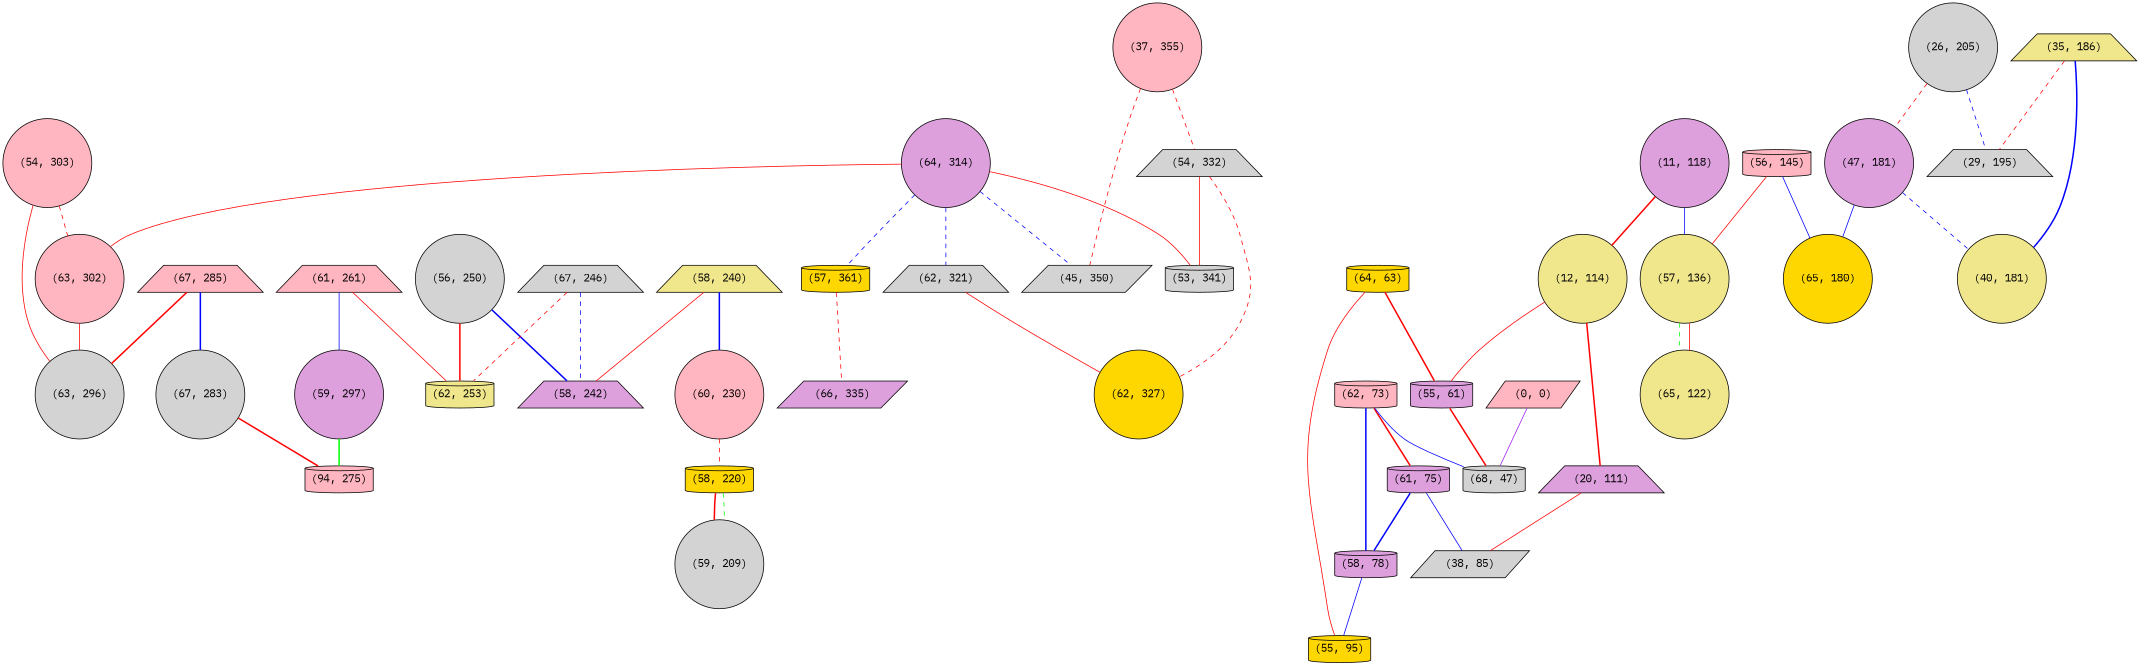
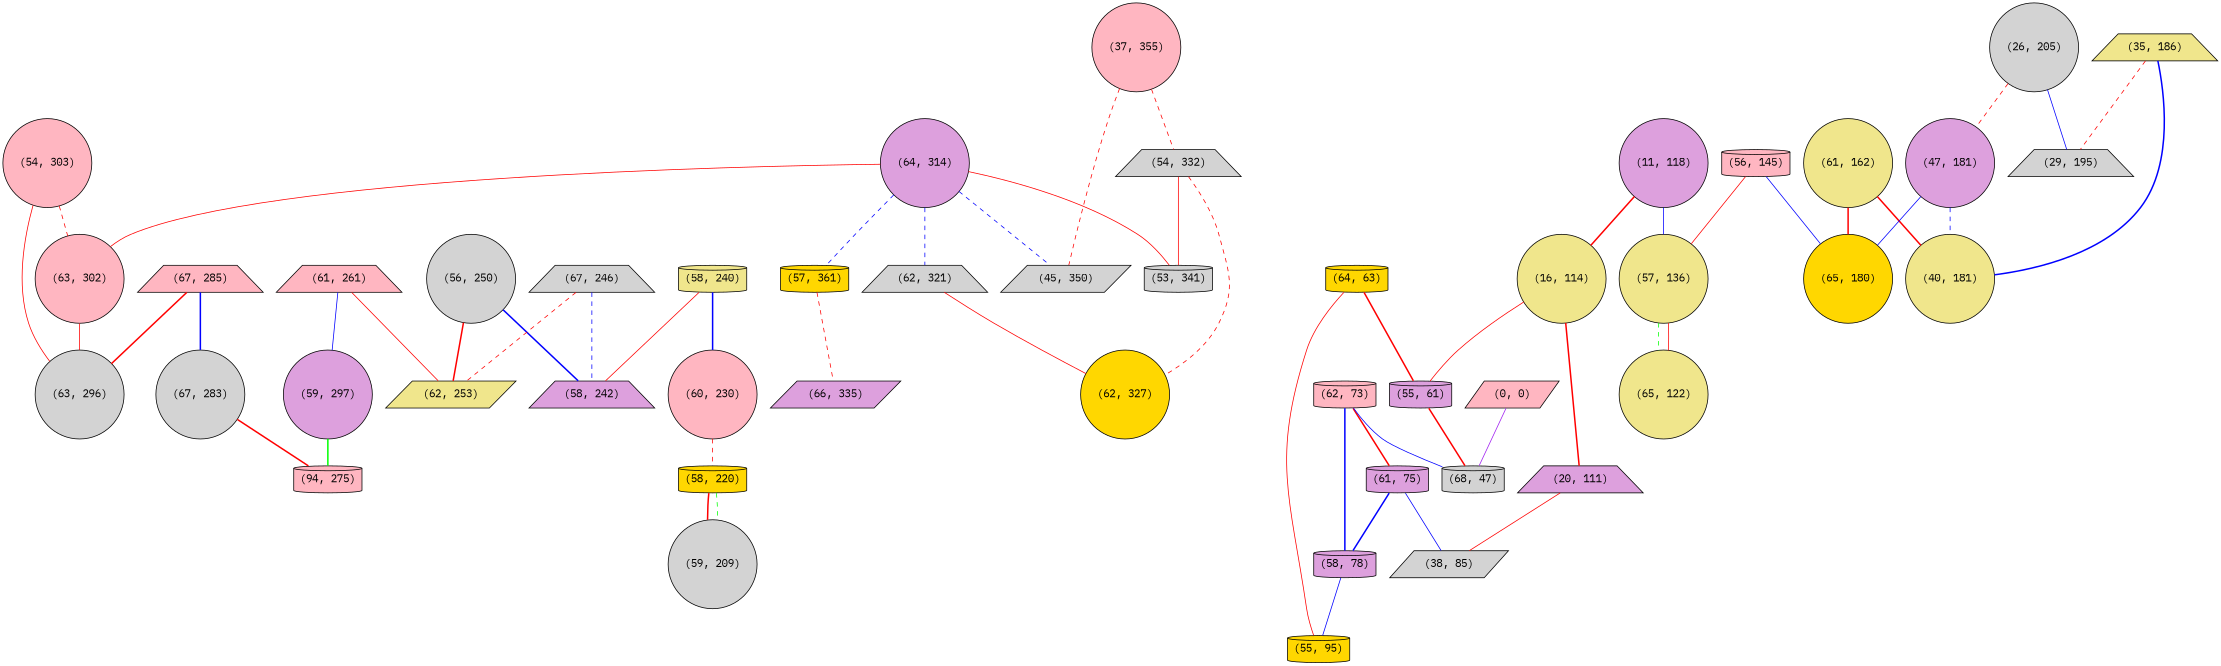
edge "(26, 205)" -- "(29, 195)": style dashed -> solid
node "(61, 162)": added
node "(58, 240)": shape trapezium -> cylinder
node "(12, 114)": label "(12, 114)" -> "(16, 114)"
node "(62, 253)": shape cylinder -> parallelogram
